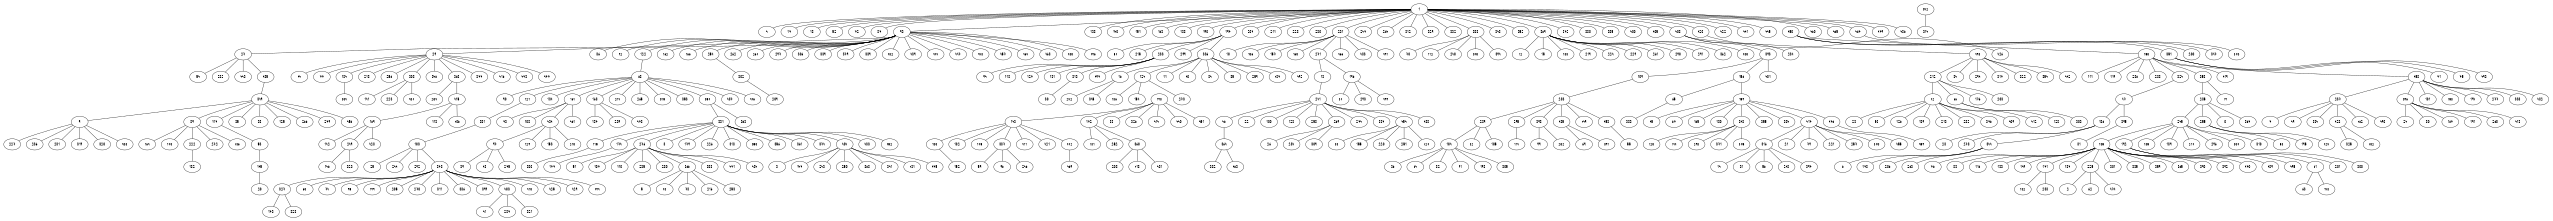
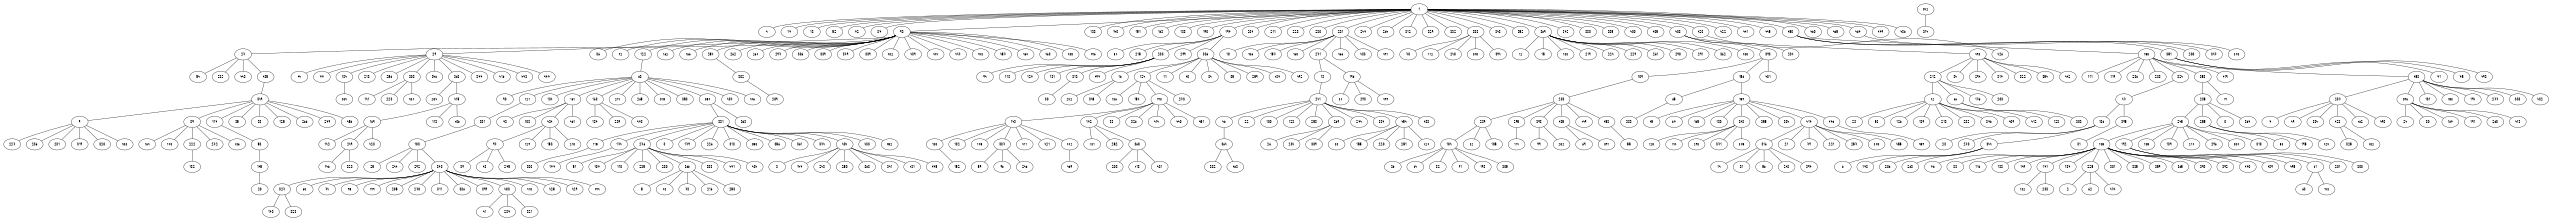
edge "1" -- "450": added
edge "124" -- "198": added
